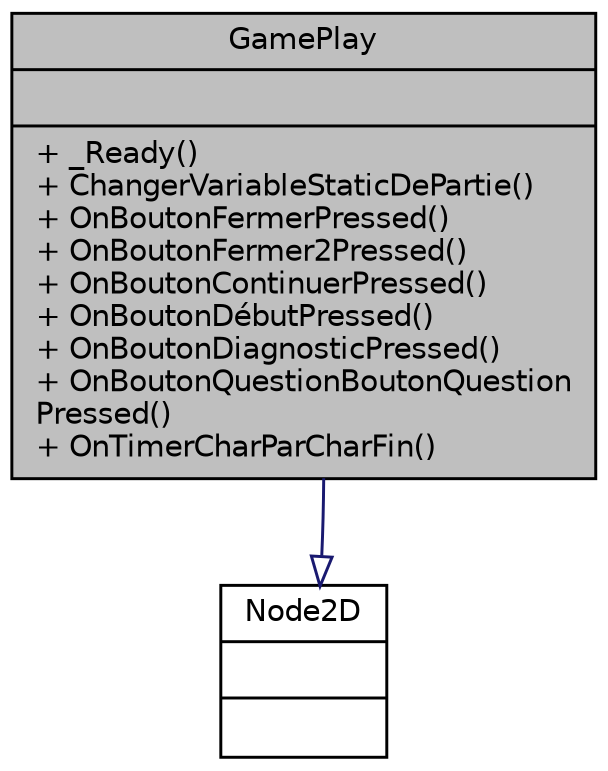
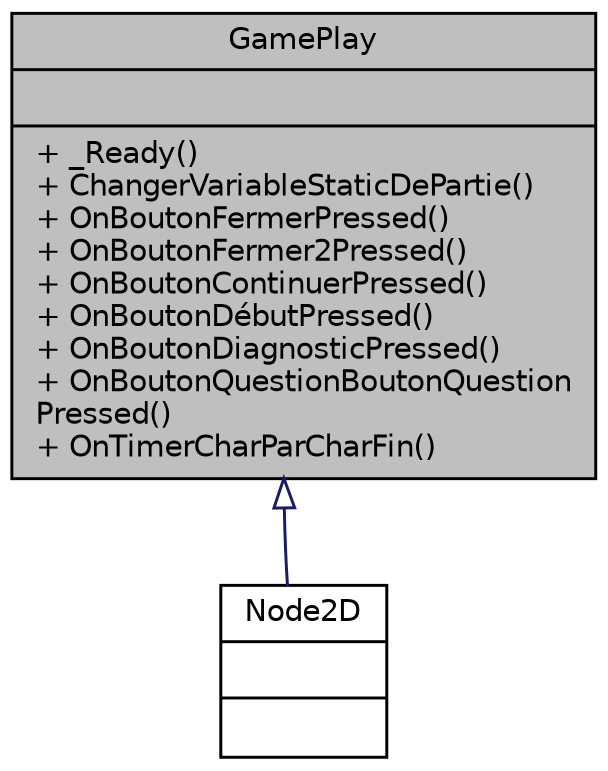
edge "GamePlay" -> "Node2D": reversed
